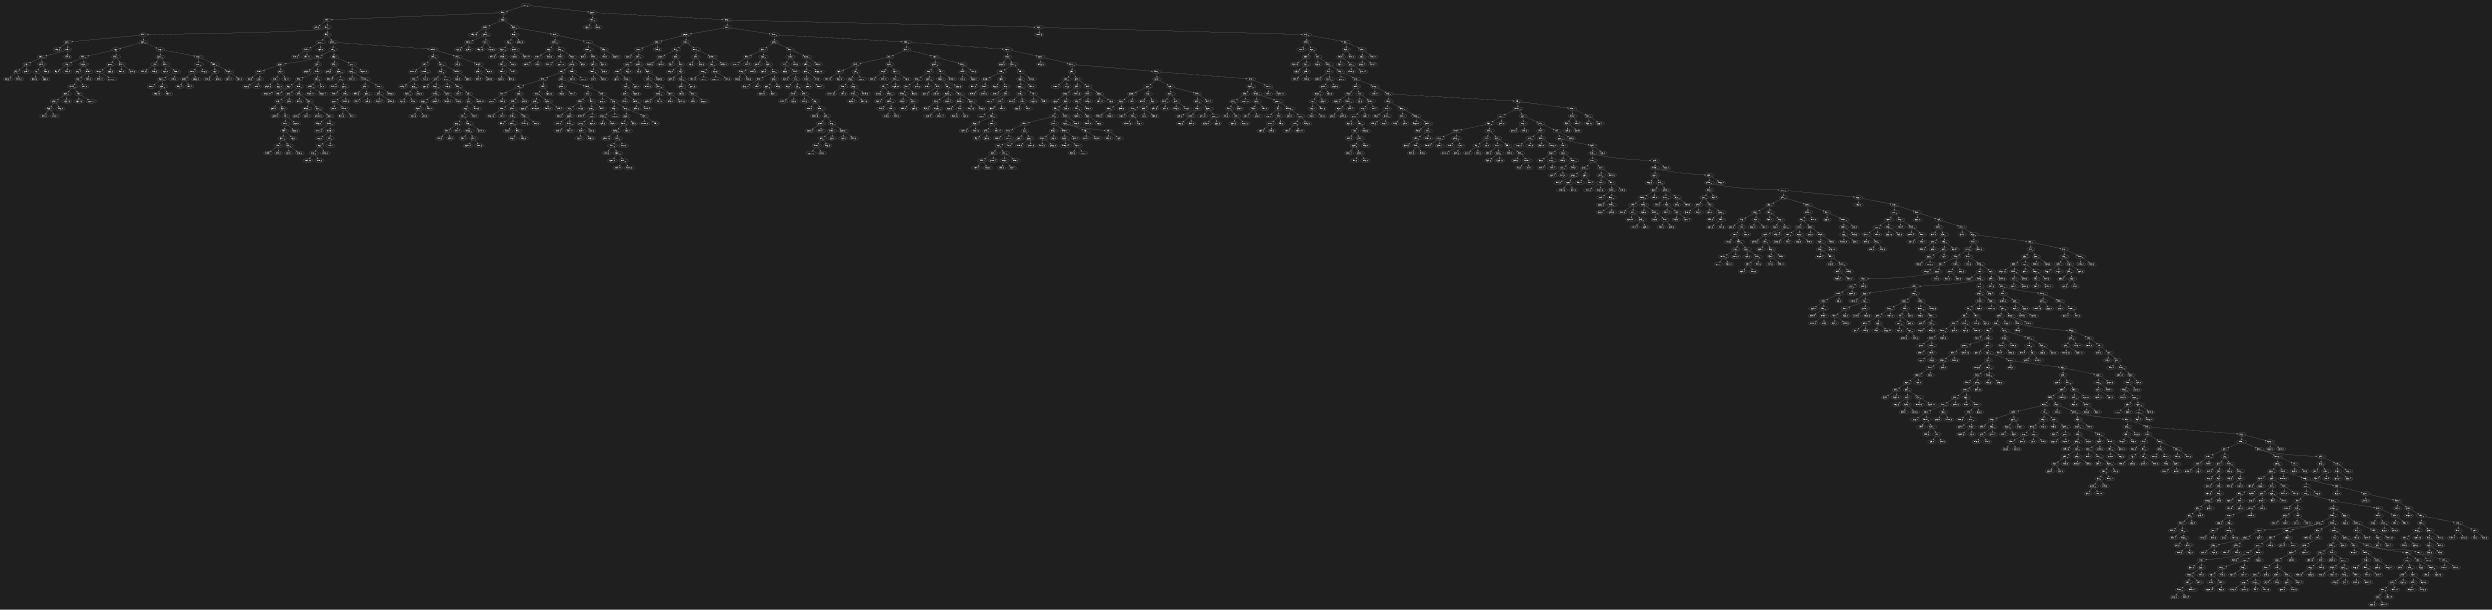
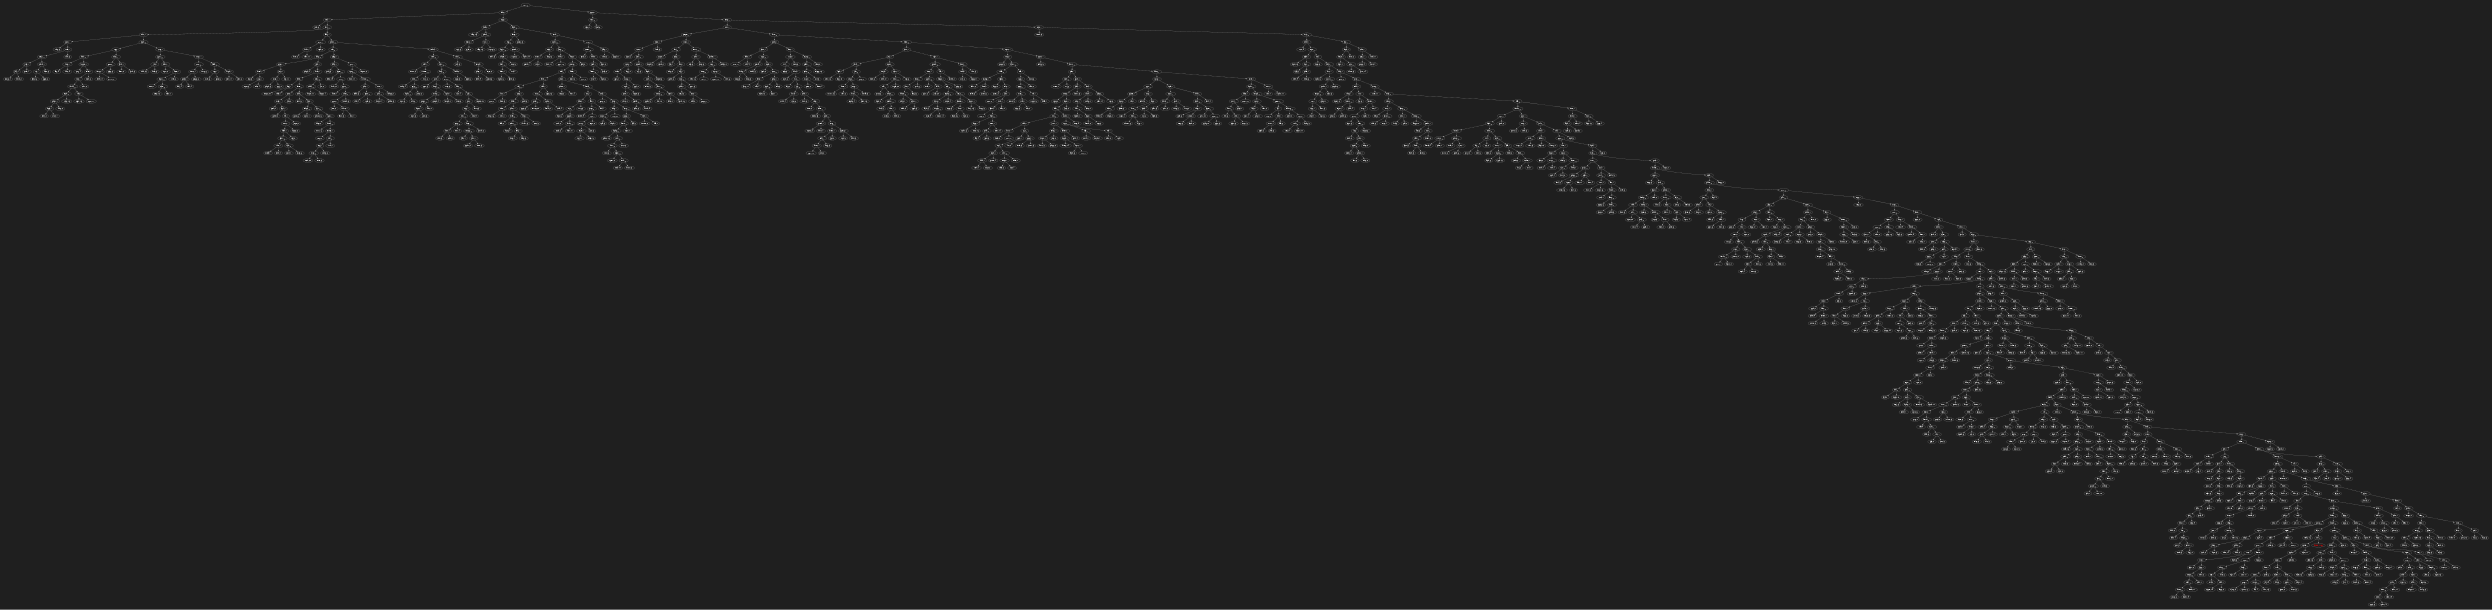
node "humn: 1186": added
